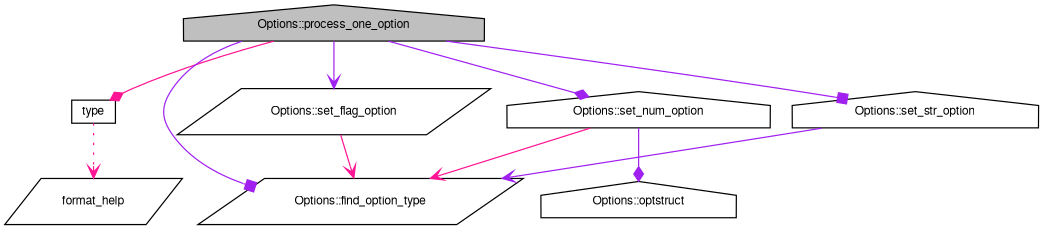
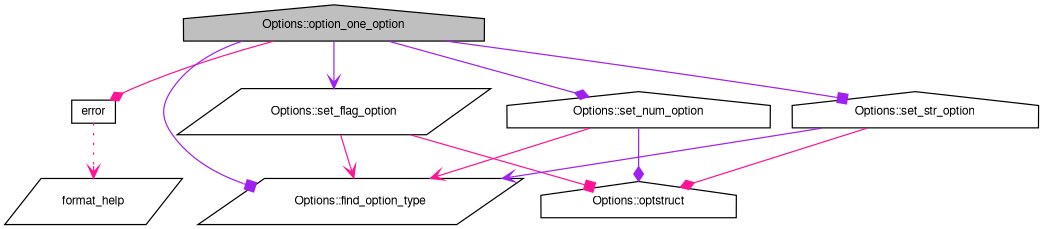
node "Options::process_one_option": label "Options::process_one_option" -> "Options::option_one_option"
node "type": label "type" -> "error"
edge "Options::set_str_option" -> "Options::optstruct": added
edge "Options::set_flag_option" -> "Options::optstruct": added
